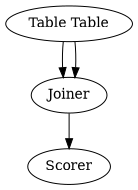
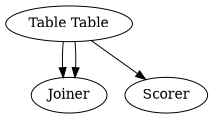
edge "Joiner" -> "Scorer": now "Table Table" -> "Scorer"
